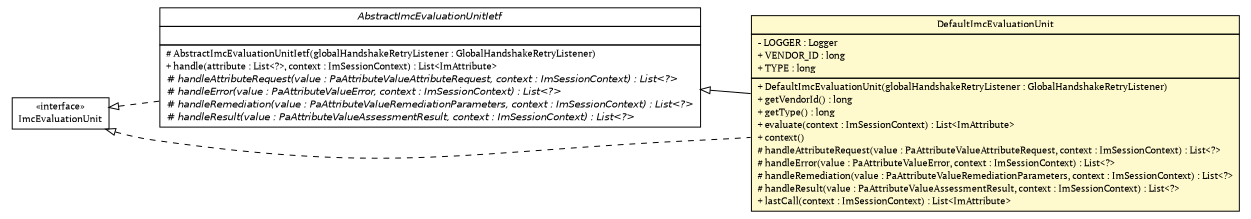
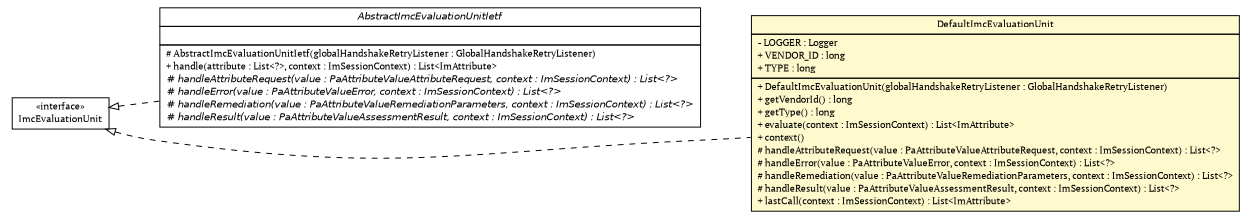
edge "DefaultImcEvaluationUnit" -> "AbstractImcEvaluationUnitIetf": removed
